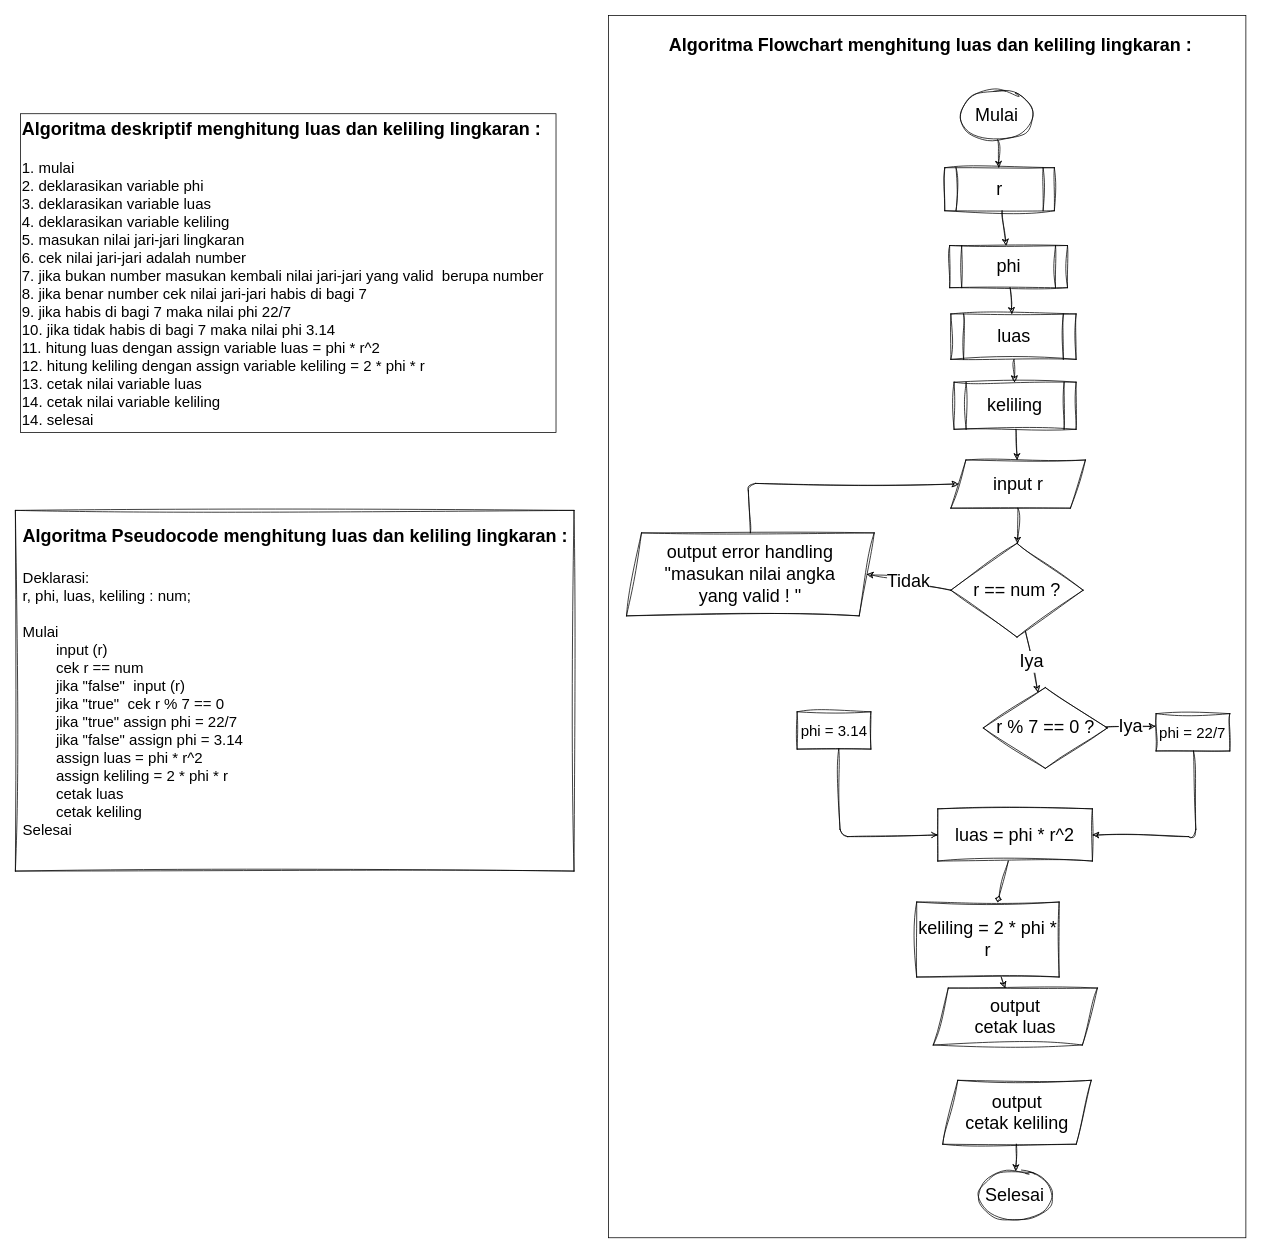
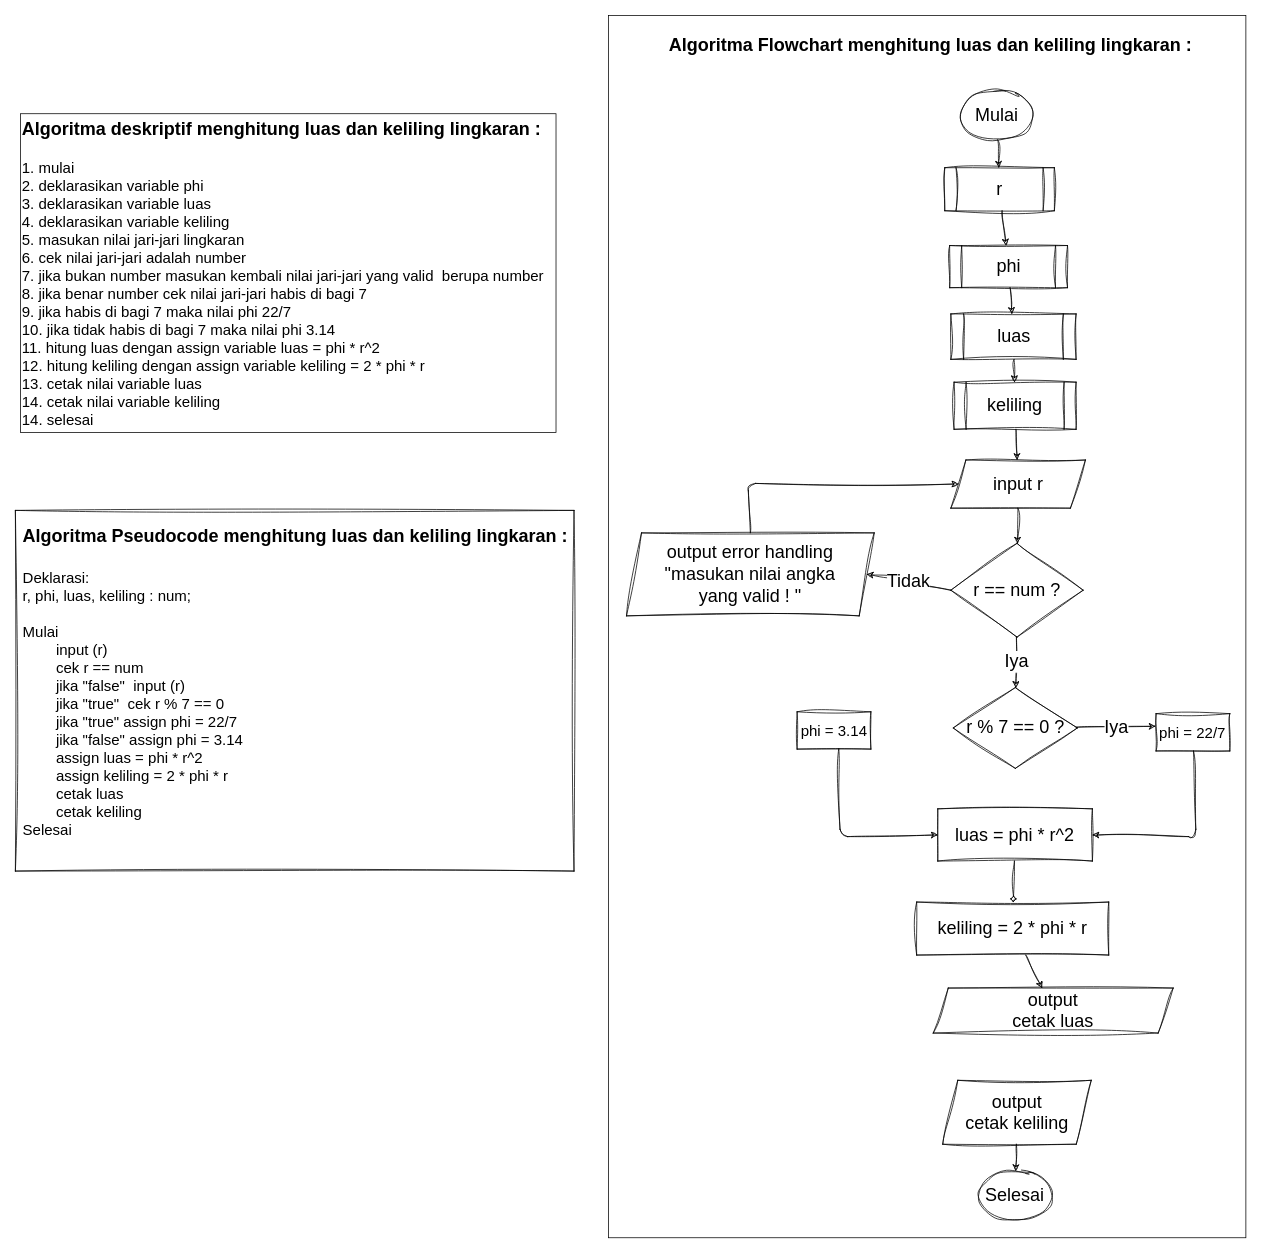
node "r % 7 == 0 ?": moved (1046, 728) -> (1016, 728)
edge "phi = 3.14" -> "luas = phi * r^2": arrowhead open -> classic
node "keliling = 2 * phi * r": size 143x75 -> 192x53
node "output cetak luas": size 164x57 -> 240x45
